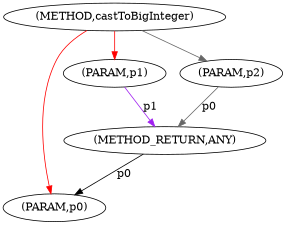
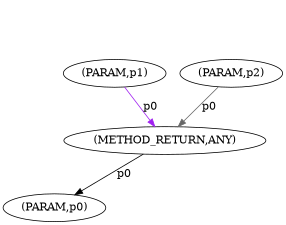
node "(METHOD,castToBigInteger)": removed
edge "(PARAM,p1)" -> "(METHOD_RETURN,ANY)": label "p1" -> "p0"
